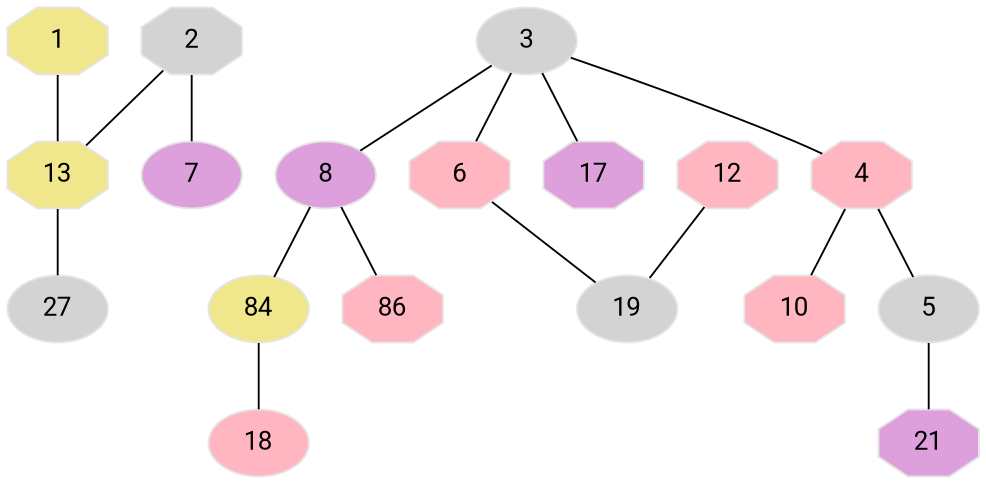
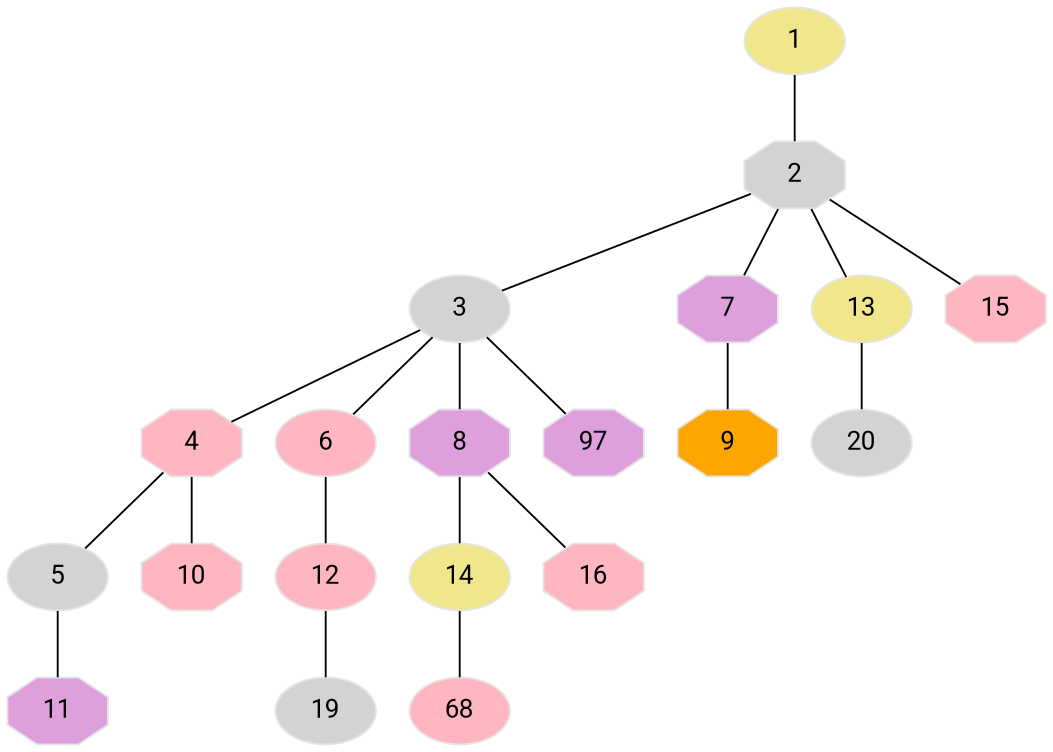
node "1": shape octagon -> ellipse
edge "1" -- "13": now "1" -- "2"
node "13": shape octagon -> ellipse
node "7": shape ellipse -> octagon
node "8": shape ellipse -> octagon
node "6": shape octagon -> ellipse
node "17": label "17" -> "97"
node "12": shape octagon -> ellipse
edge "6" -- "19": now "6" -- "12"
edge "2" -- "3": added
node "27": label "27" -> "20"
node "84": label "84" -> "14"
node "86": label "86" -> "16"
node "15": added
node "18": label "18" -> "68"
node "9": added
node "21": label "21" -> "11"
